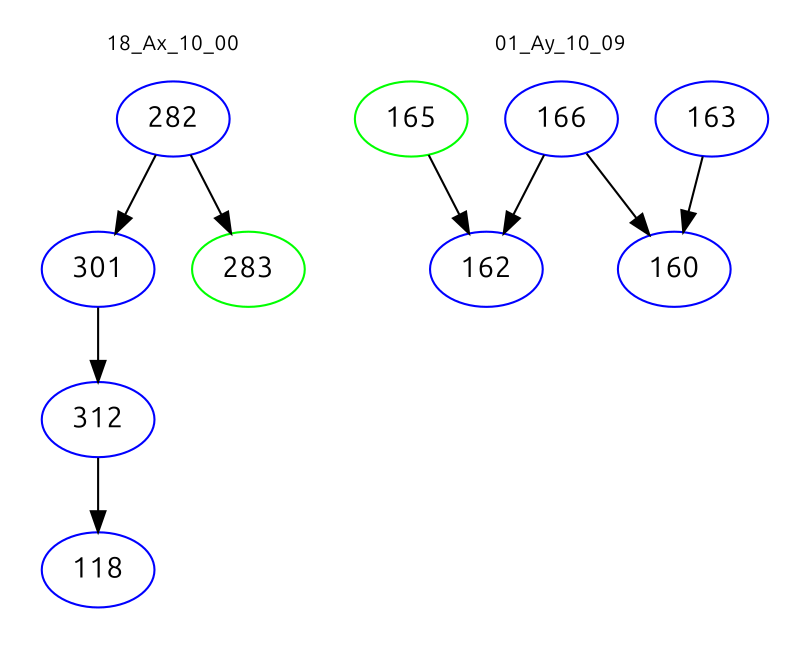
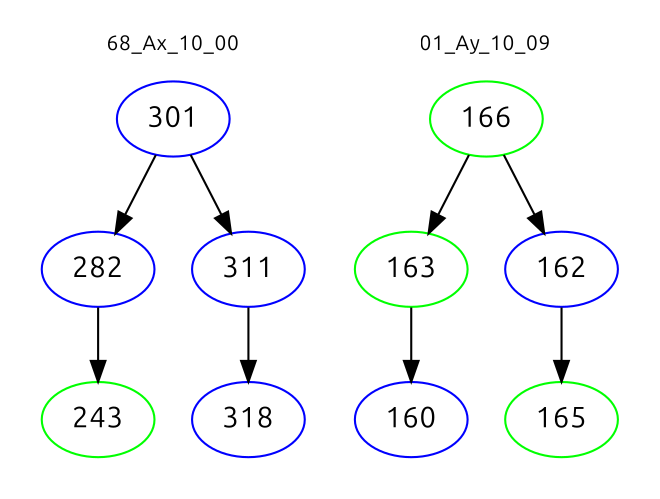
cluster "18_Ax_10_00": label "18_Ax_10_00" -> "68_Ax_10_00"
node "166": color blue -> green
node "163": color blue -> green
edge "282" -> "301": reversed
edge "165" -> "162": reversed
edge "166" -> "160": now "166" -> "163"
node "283": label "283" -> "243"
node "312": label "312" -> "311"
node "118": label "118" -> "318"
